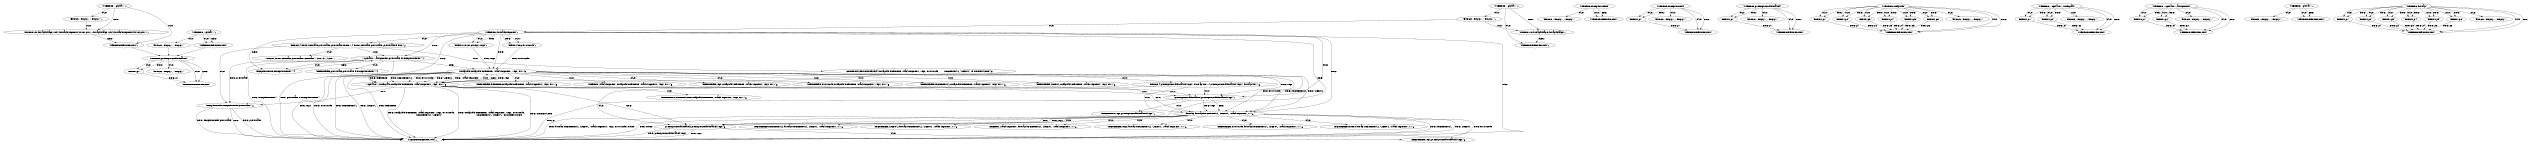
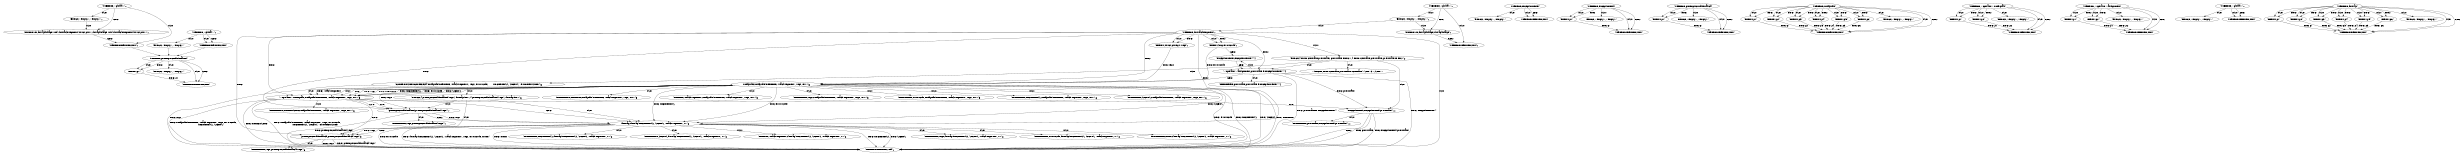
edge "(METHOD,do_stack_segment)" -> "(exception_enter,exception_enter())": now "(PARAM,long error_code)" -> "(exception_enter,exception_enter())"
edge "(preempt_conditional_sti,preempt_conditional_sti(regs))" -> "(METHOD_RETURN,void)": label "DDG: p1" -> "DDG: preempt_conditional_sti(regs)"
node "(IDENTIFIER,prev_state,exception_exit(prev_state))": added
